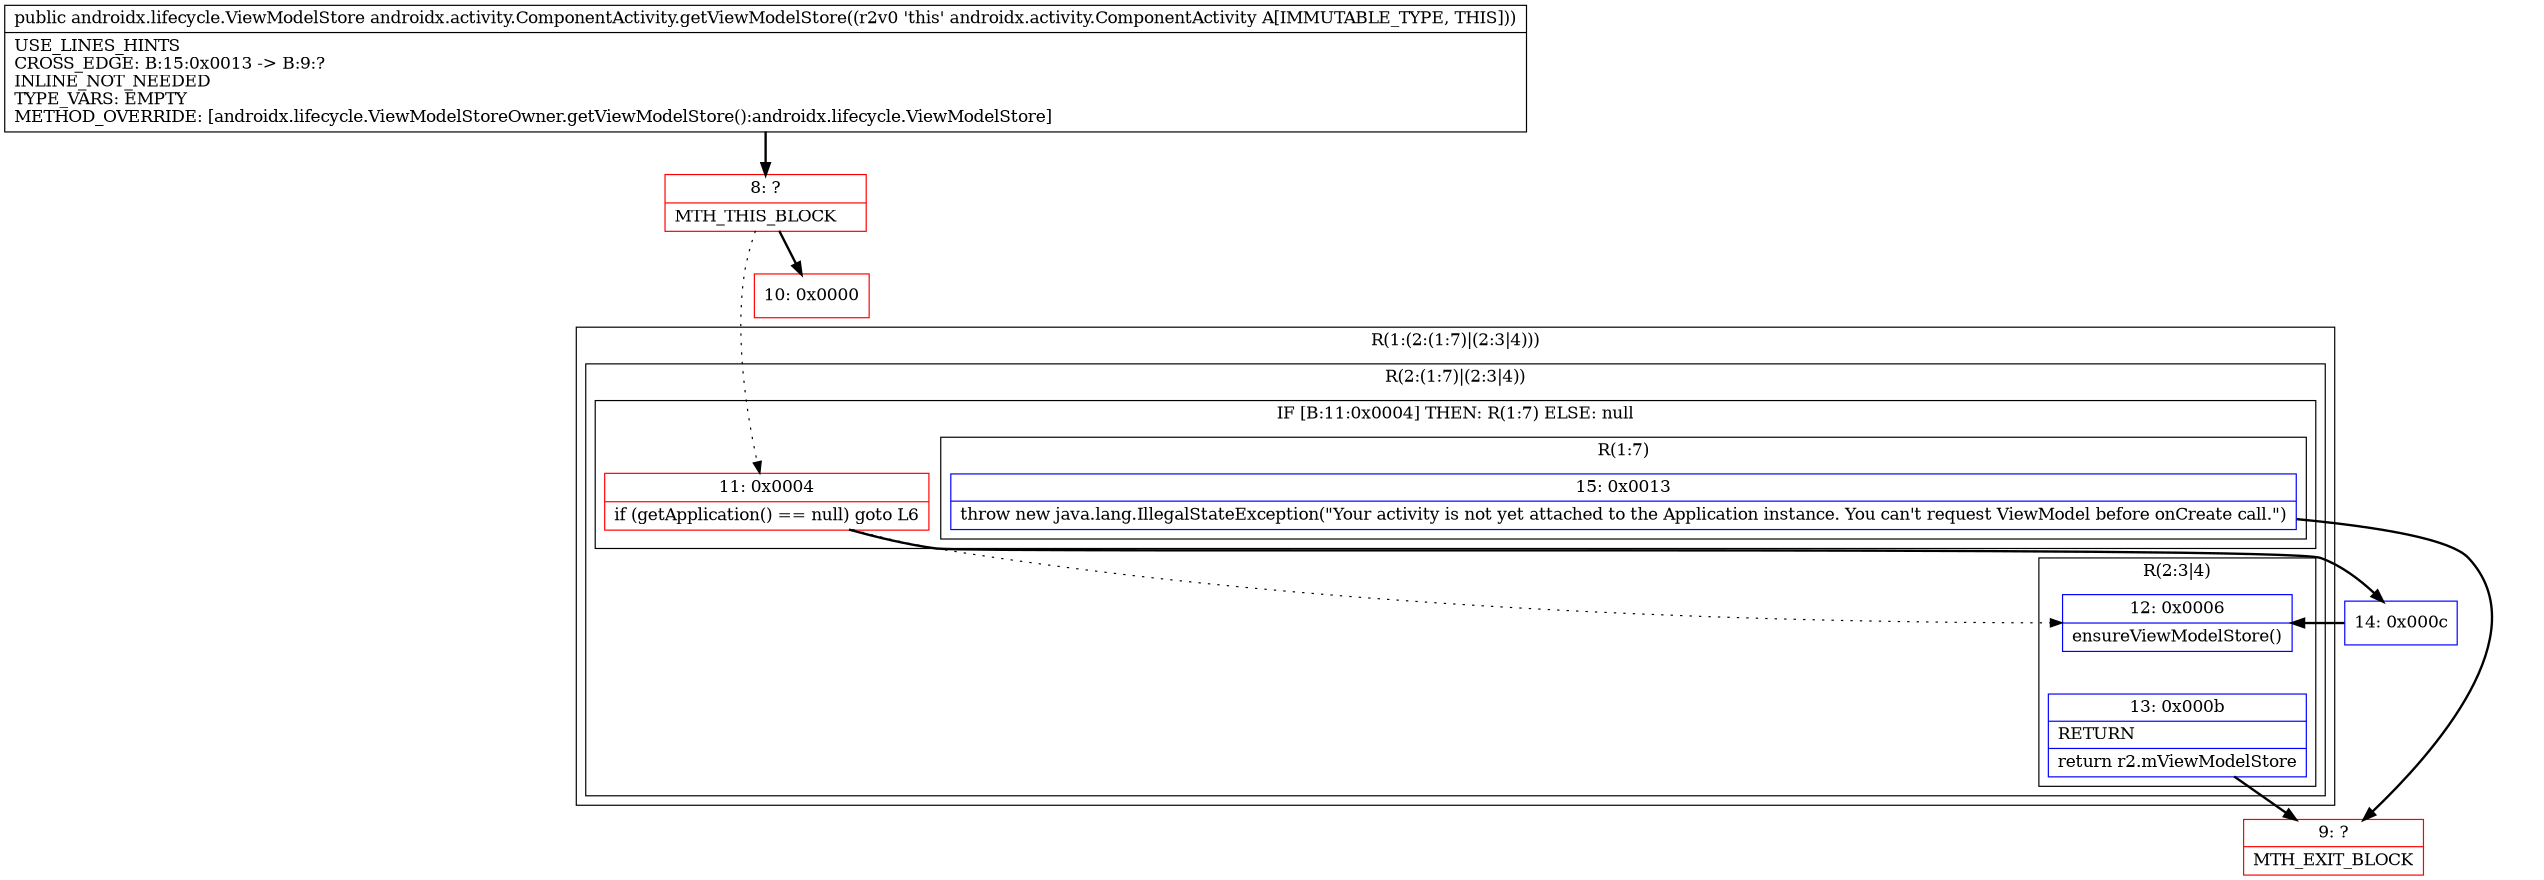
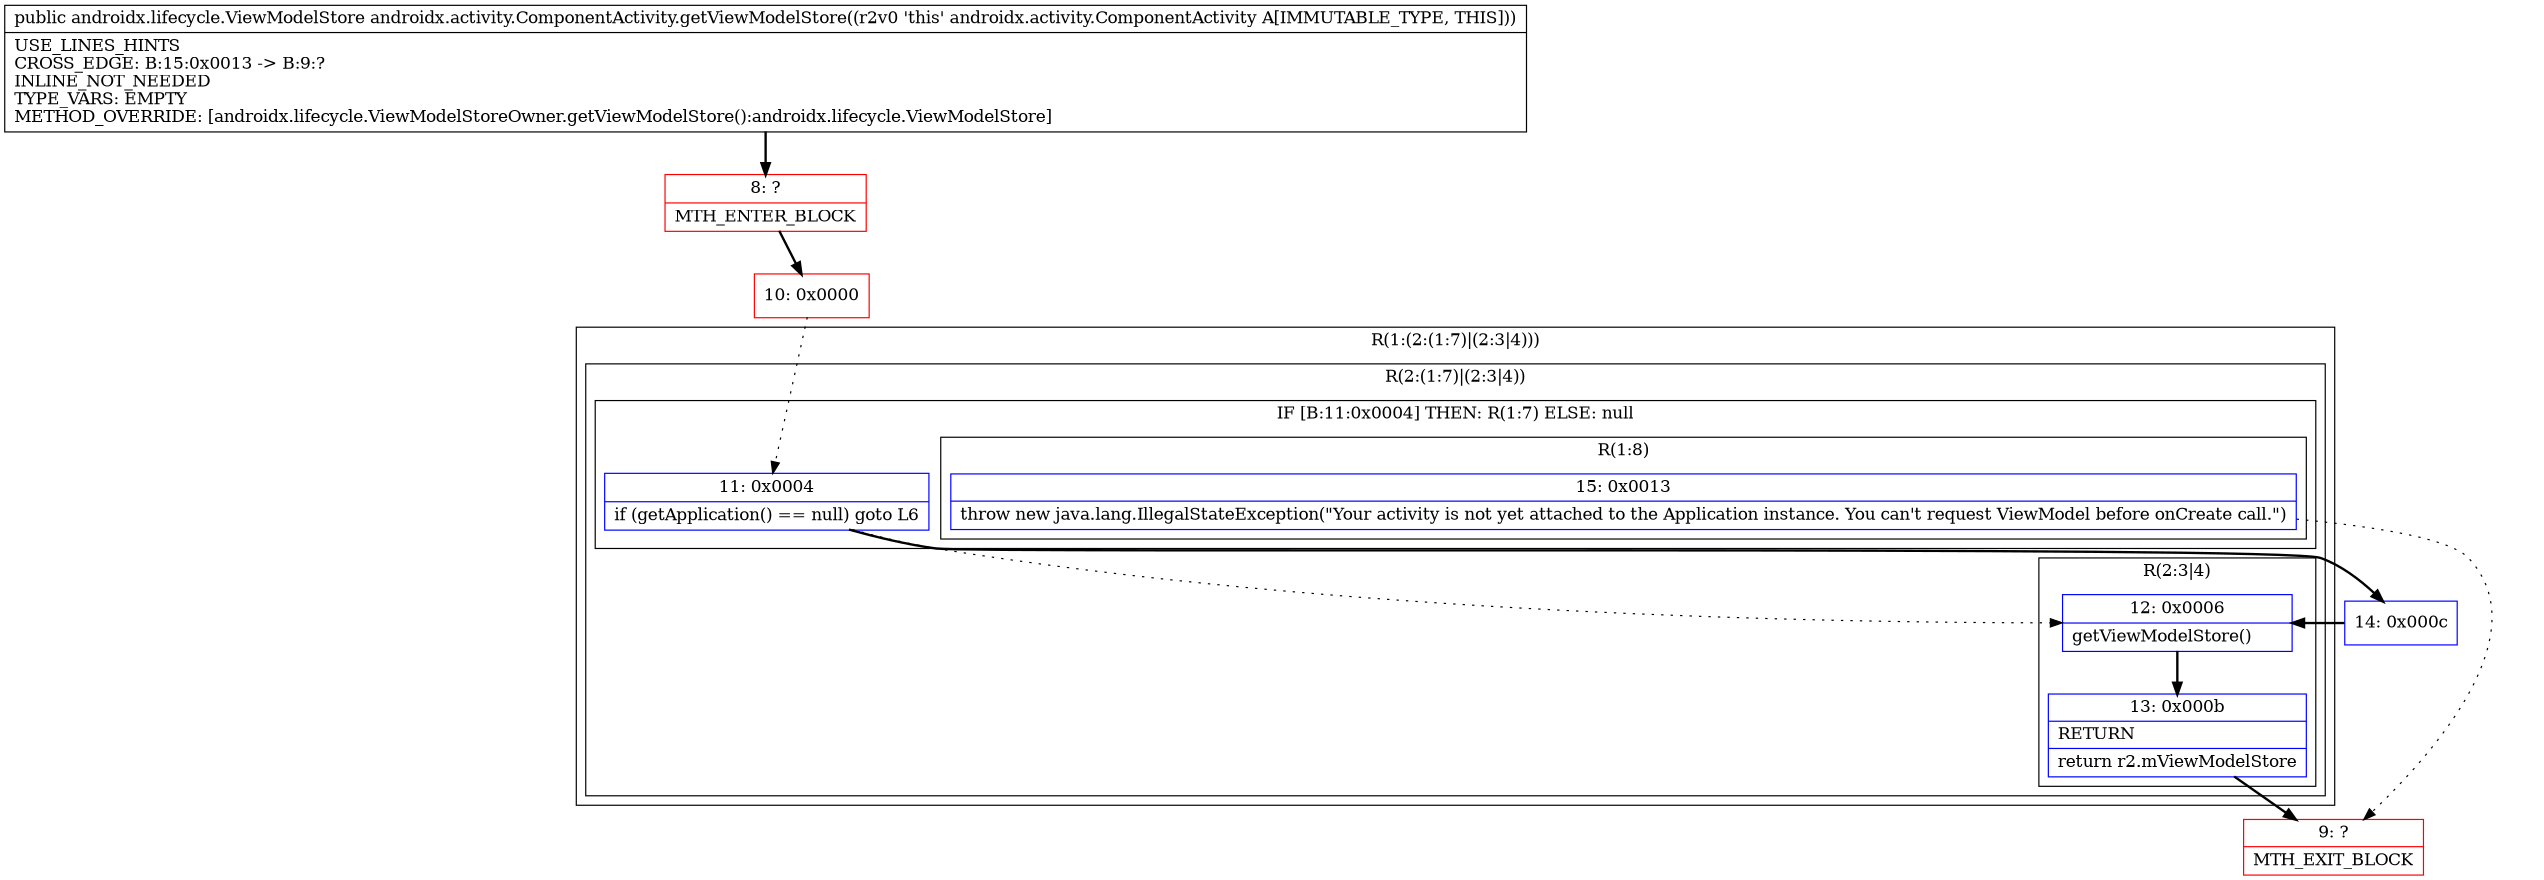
node "8: ?": text "MTH_THIS_BLOCK" -> "MTH_ENTER_BLOCK"
edge "8: ?" -> "11: 0x0004": now "10: 0x0000" -> "11: 0x0004"
cluster "R(1:7)": label "R(1:7)" -> "R(1:8)"
node "11: 0x0004": color red -> blue
edge "15: 0x0013" -> "9: ?": style bold -> dotted
node "12: 0x0006": text "ensureViewModelStore()" -> "getViewModelStore()"
edge "12: 0x0006" -> "13: 0x000b": added
